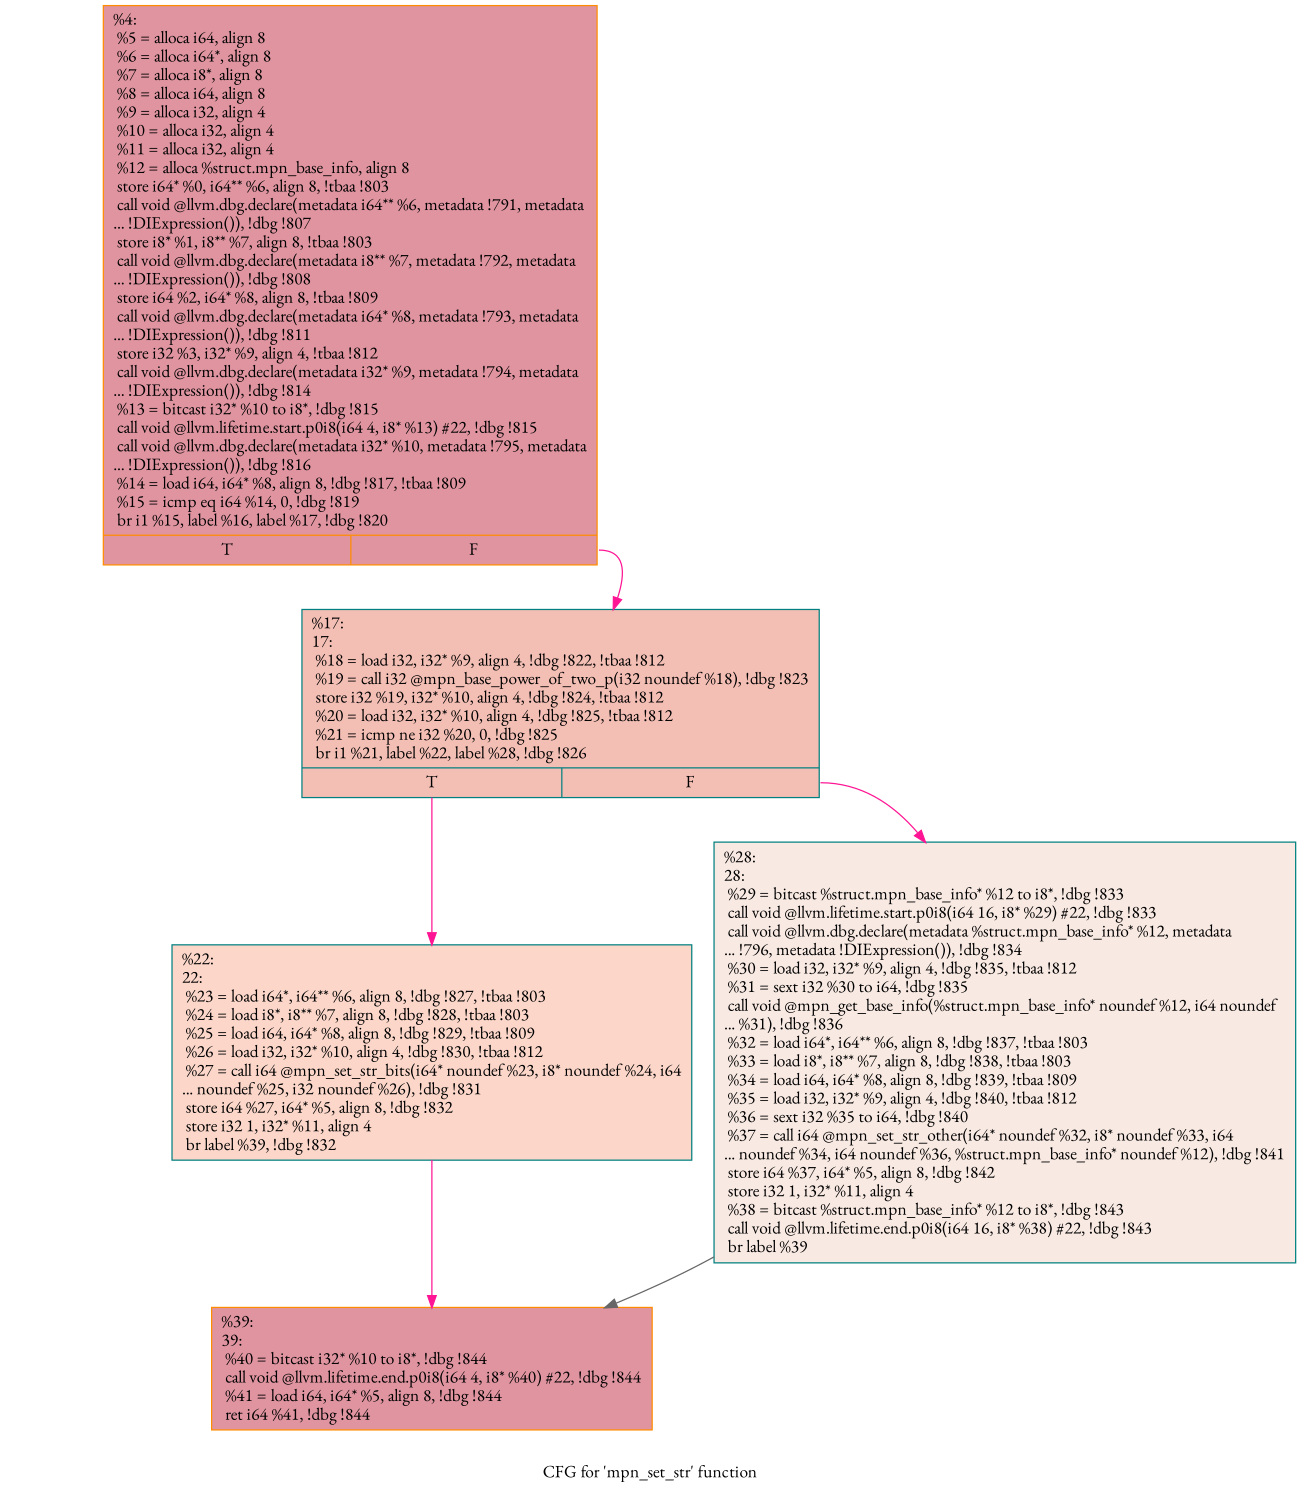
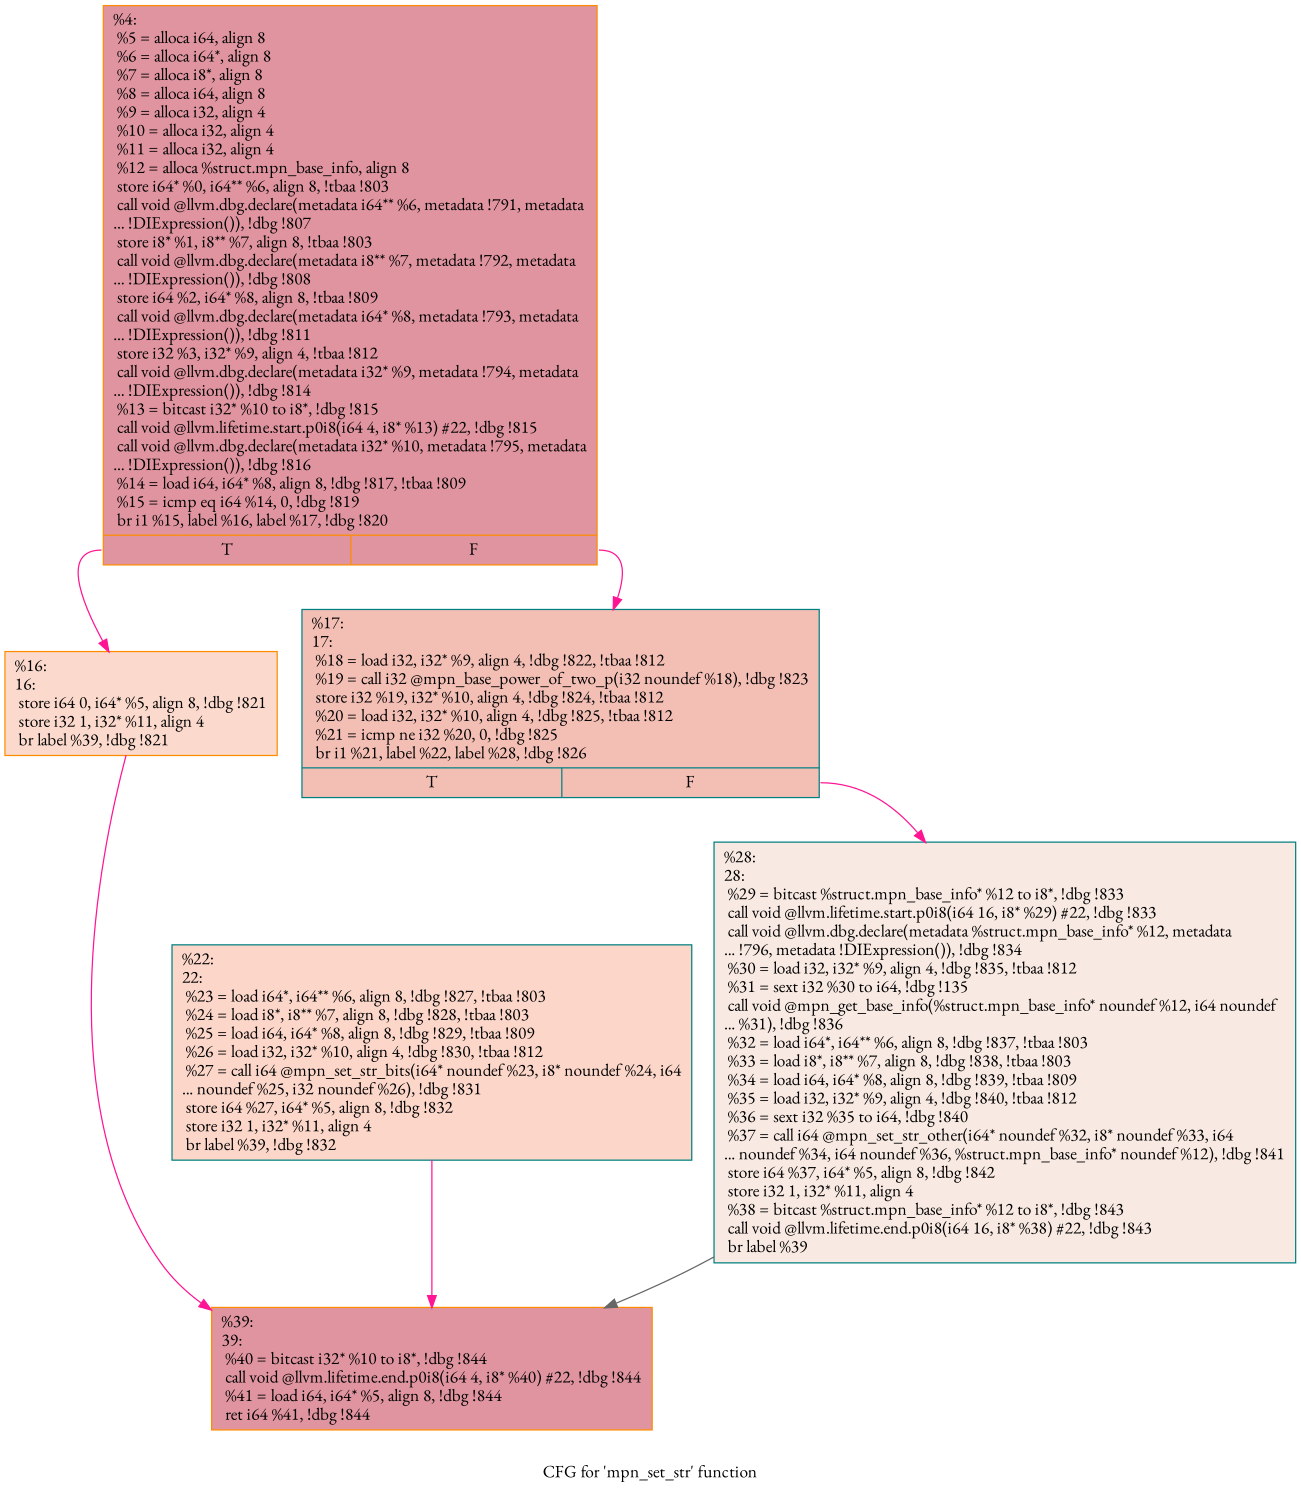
node "%16:": added
edge "%17:" -> "%22:": removed
node "%28:": text "%31 = sext i32 %30 to i64, !dbg !835" -> "%31 = sext i32 %30 to i64, !dbg !135"
